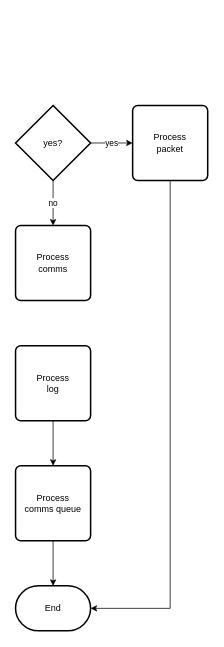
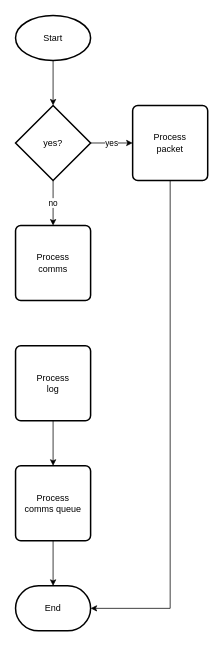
node "Start": added
edge "Start" -> "yes?": added
